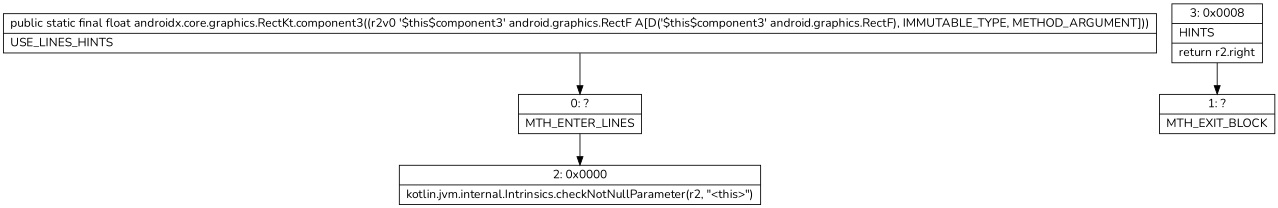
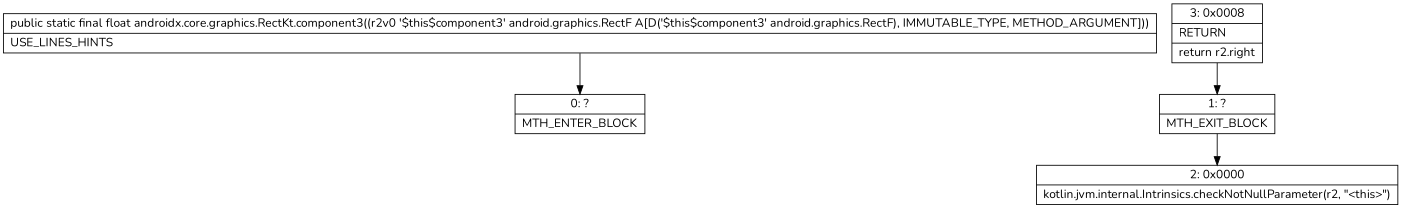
node "3: 0x0008": text "HINTS" -> "RETURN"
node "0: ?": text "MTH_ENTER_LINES" -> "MTH_ENTER_BLOCK"
edge "0: ?" -> "2: 0x0000": now "1: ?" -> "2: 0x0000"
